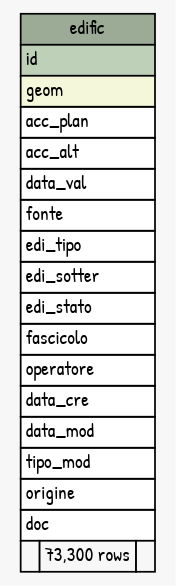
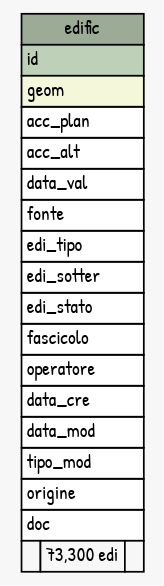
node "edific": text "73,300 rows" -> "73,300 edi"
